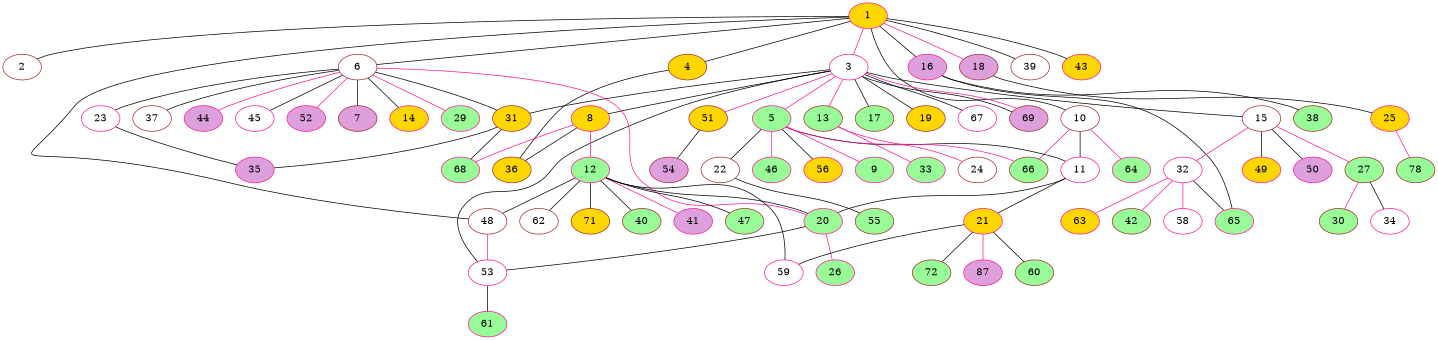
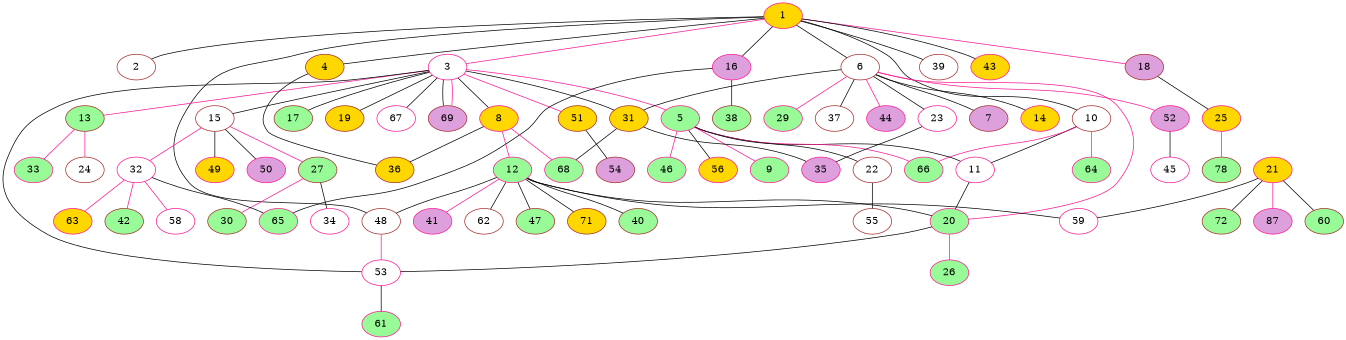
edge "6" -- "45": now "52" -- "45"
node "66": color brown -> deeppink
edge "11" -- "21": removed
node "55": fillcolor palegreen -> white
